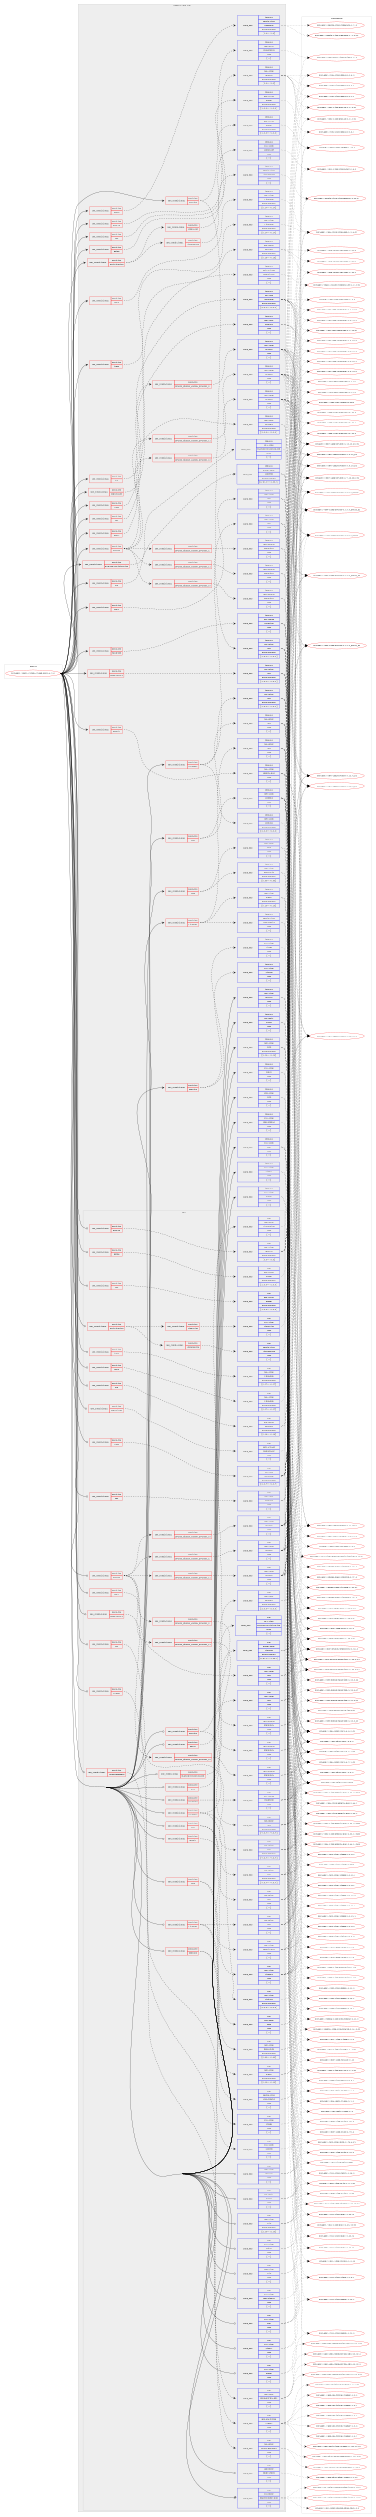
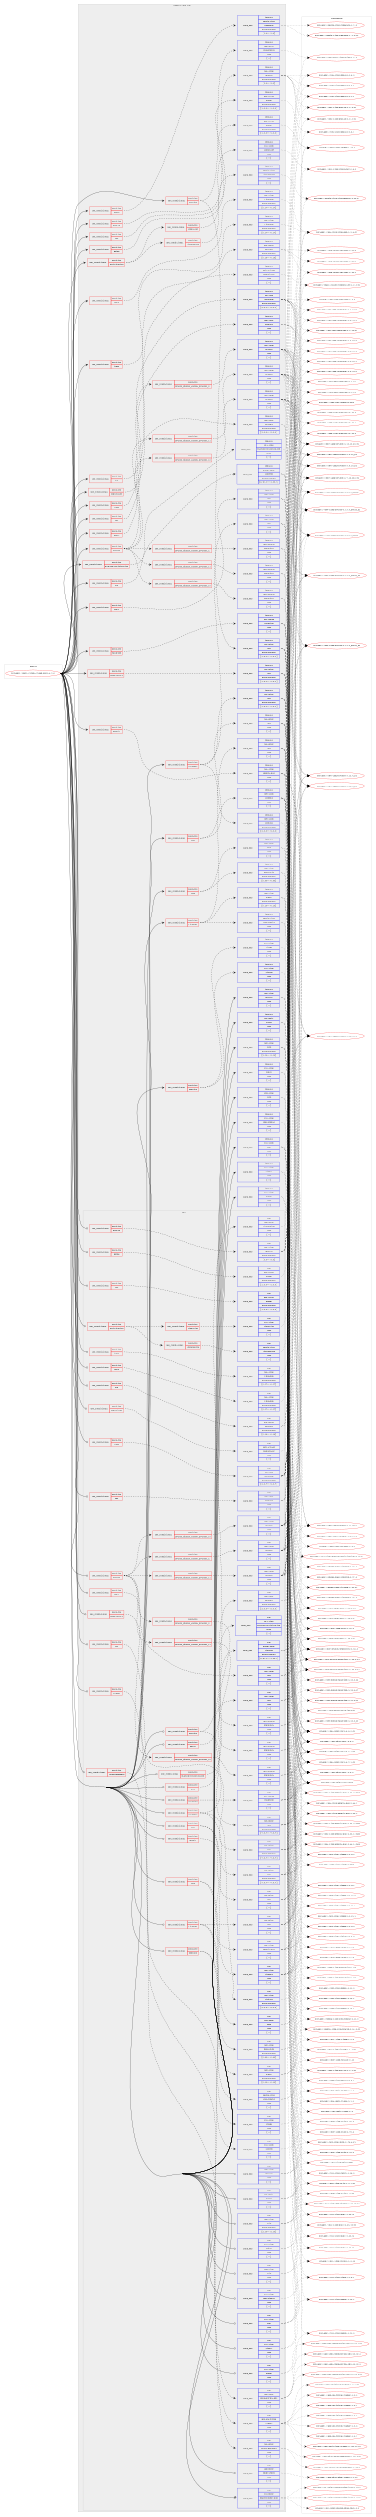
node "portage://dev-libs/libxml2-2.11.8": removed
